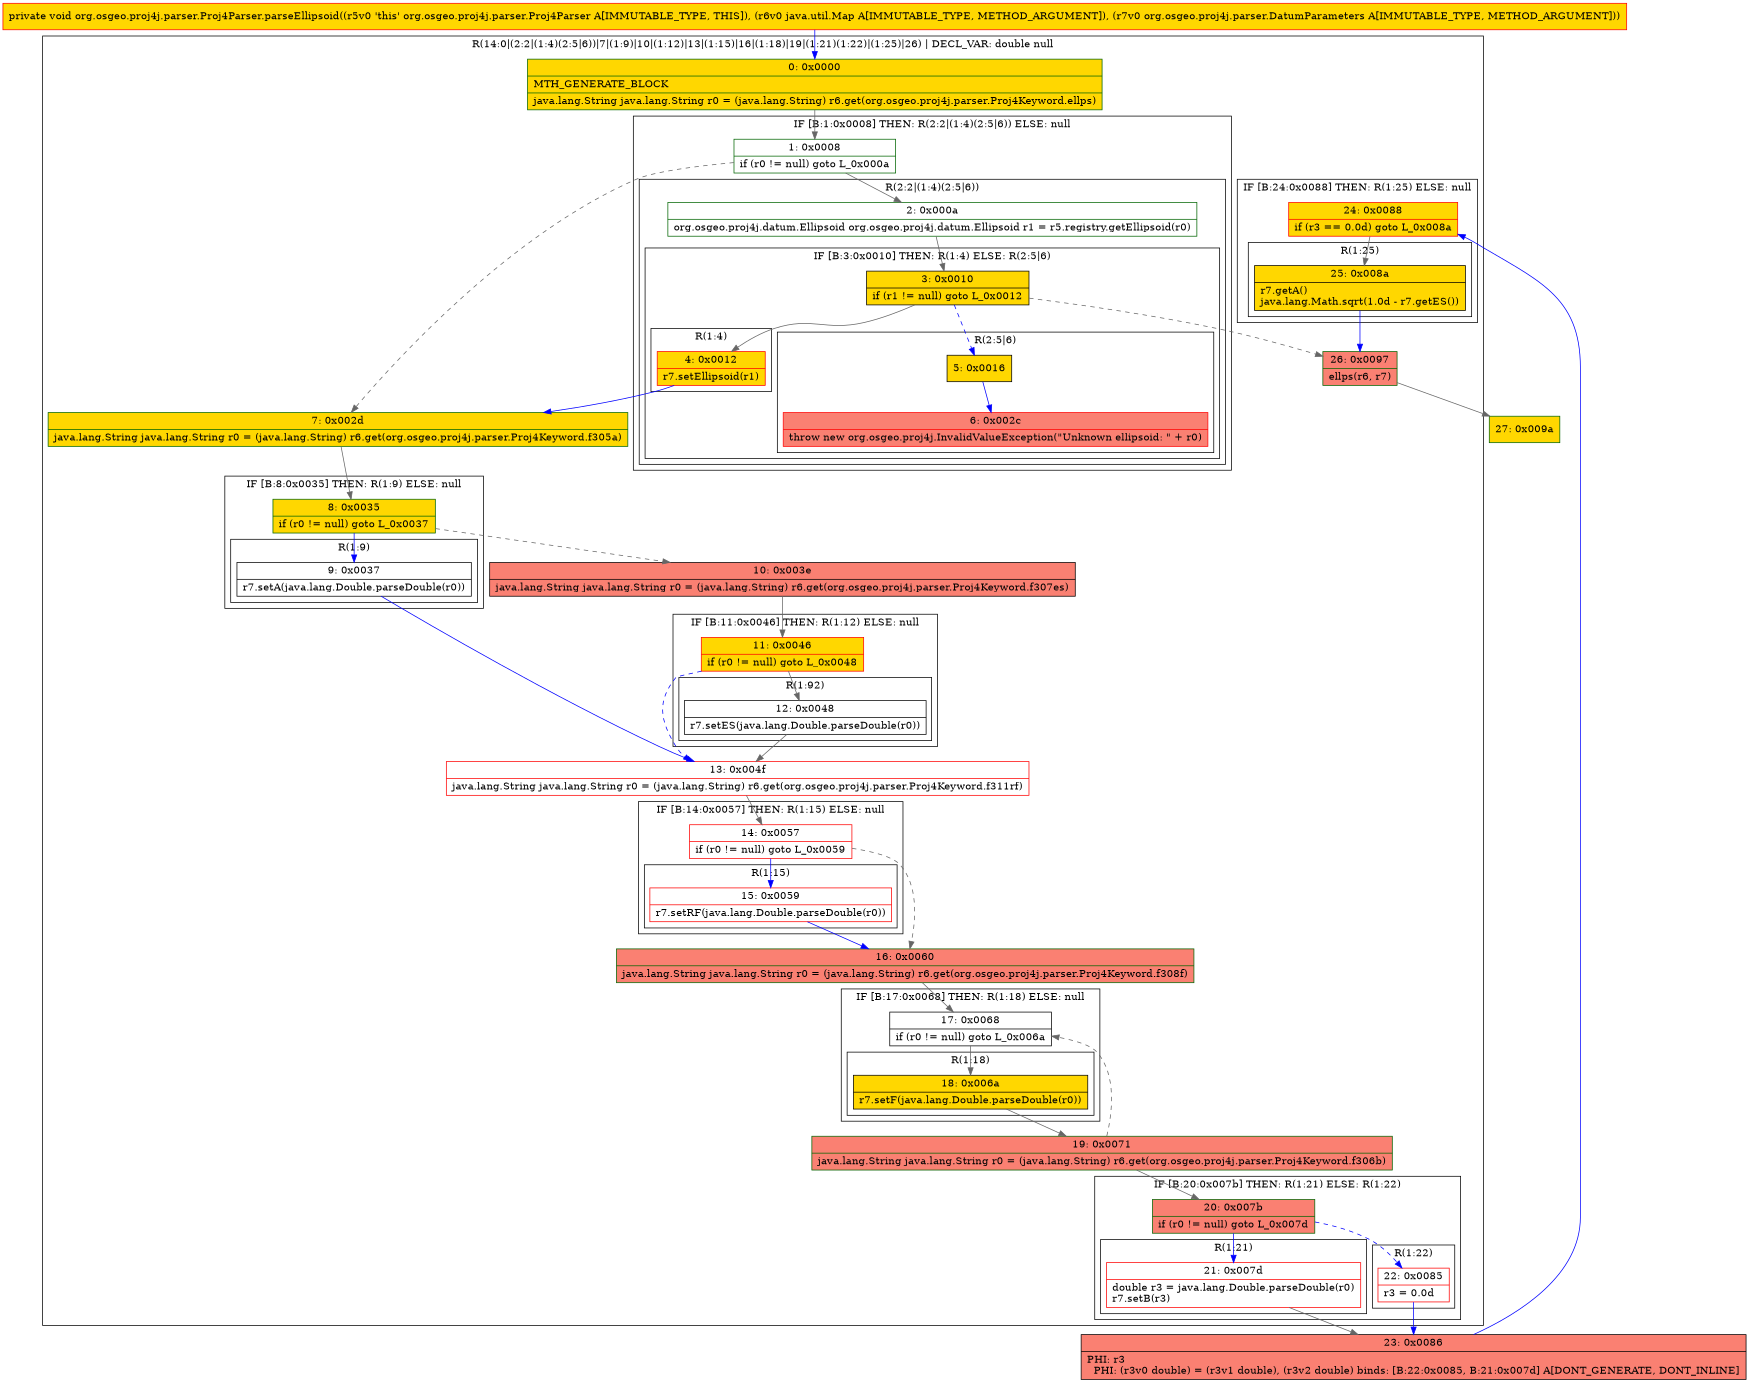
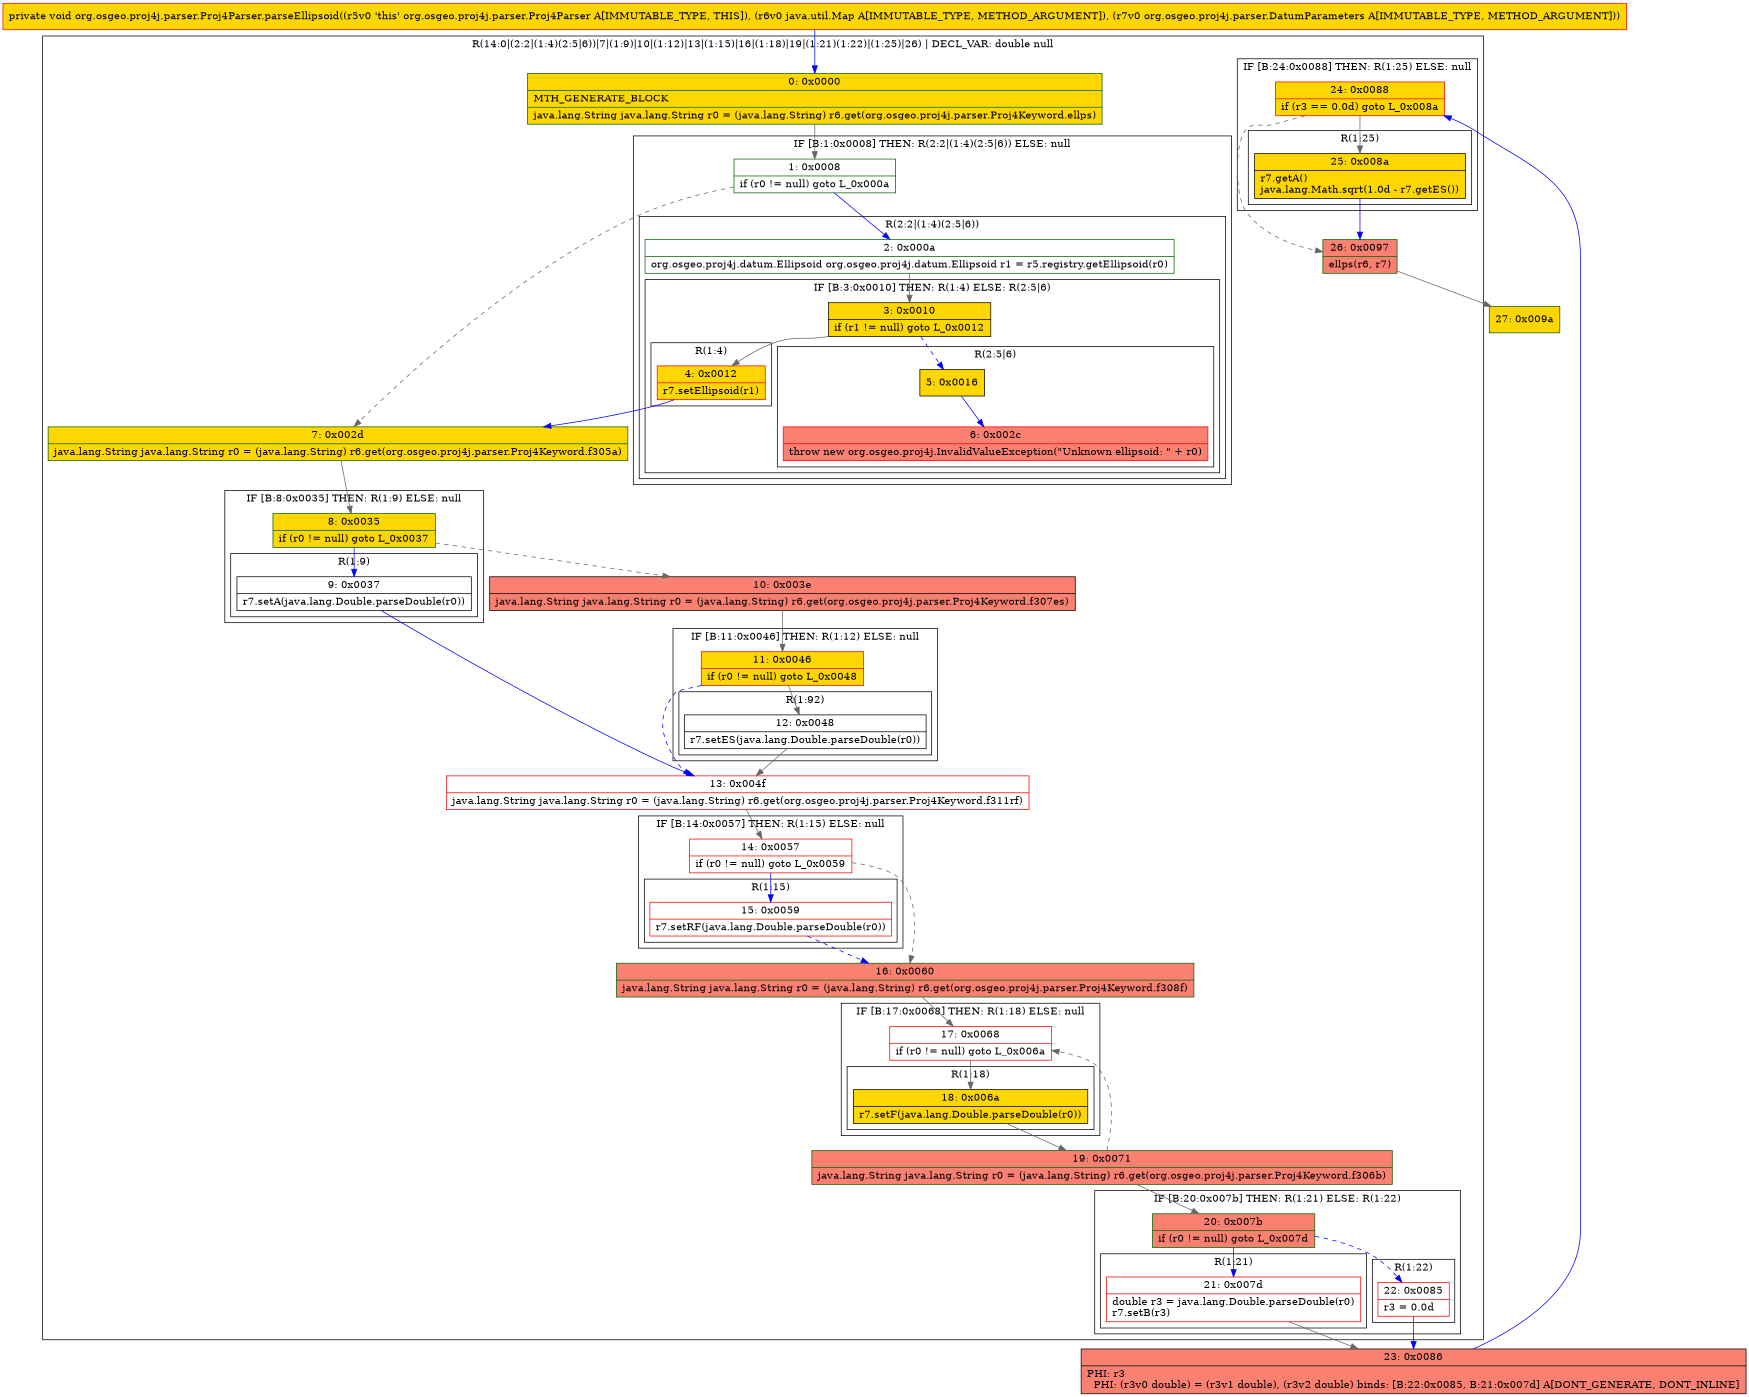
edge "1: 0x0008" -> "2: 0x000a": color gray40 -> blue
edge "3: 0x0010" -> "26: 0x0097": now "24: 0x0088" -> "26: 0x0097"
edge "15: 0x0059" -> "16: 0x0060": style solid -> dashed
node "17: 0x0068": color black -> red
